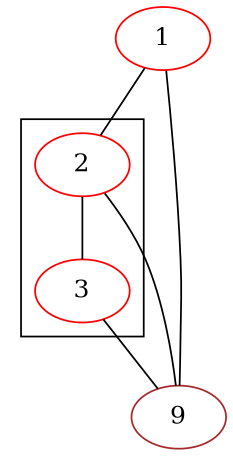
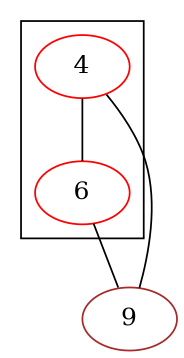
node "1": removed
node "2": label "2" -> "4"
node "3": label "3" -> "6"
